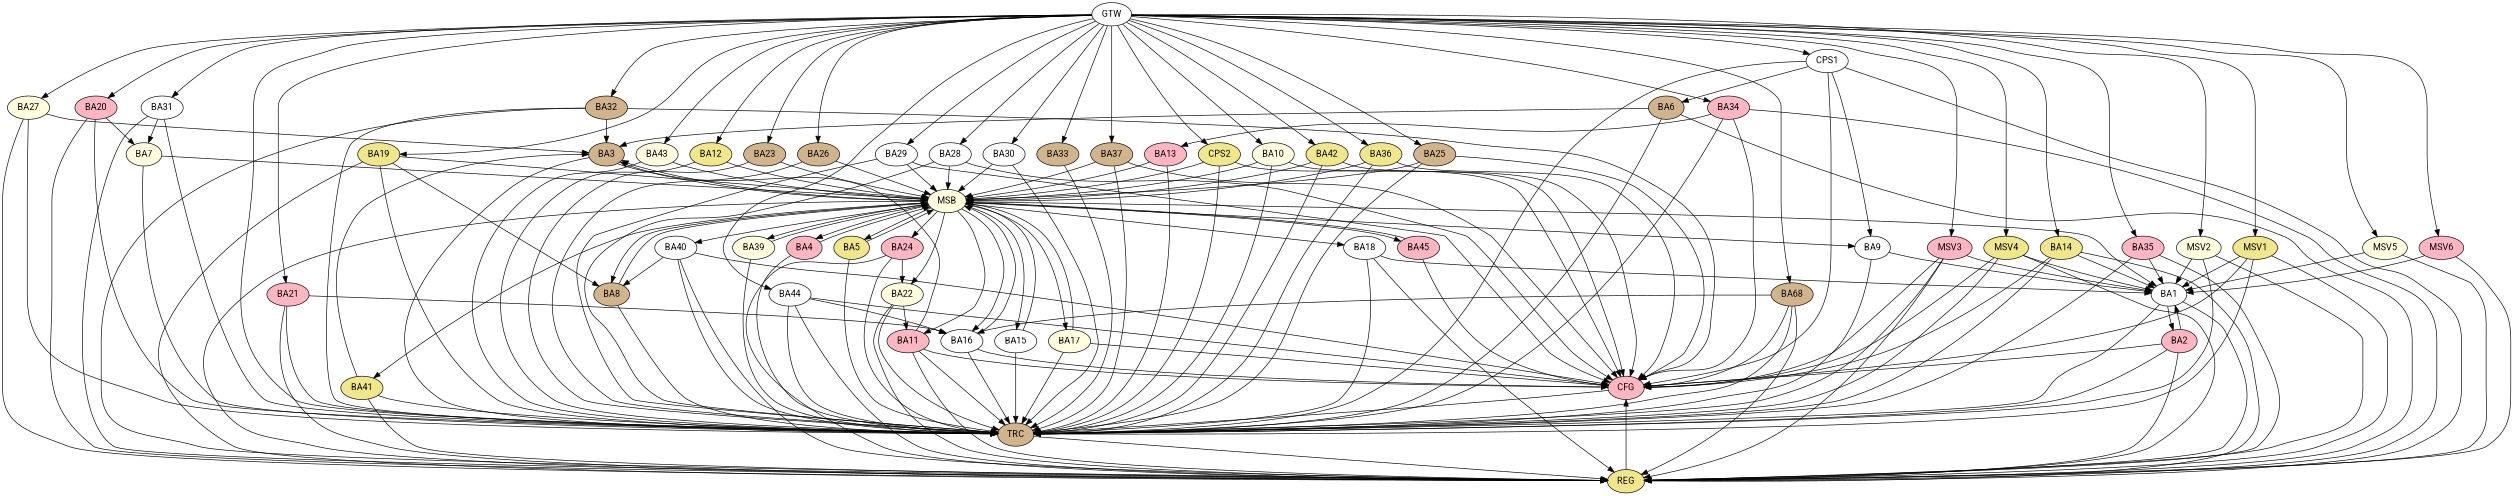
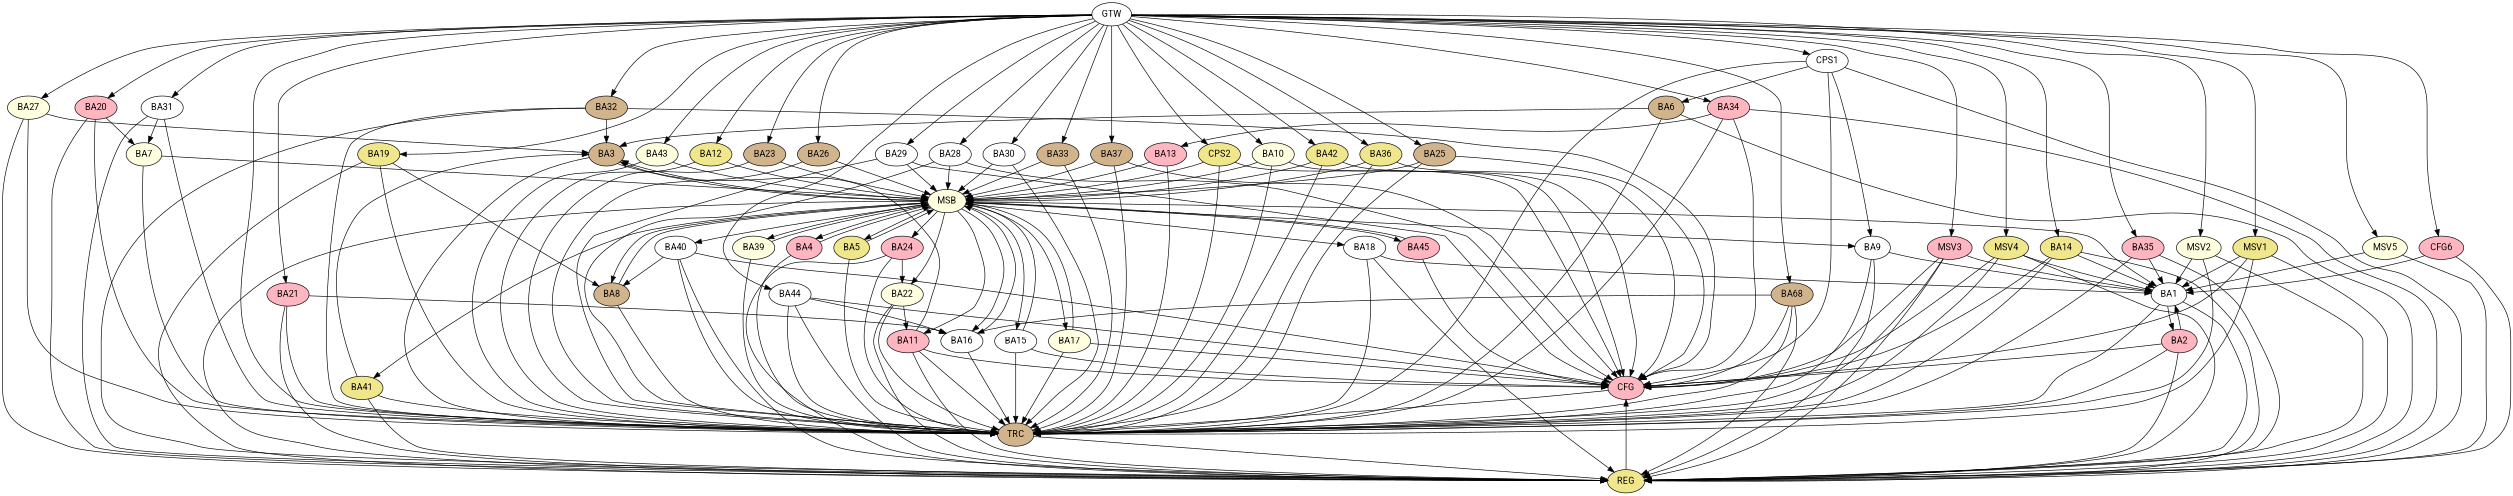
edge "BA19" -> "MSB": now "BA33" -> "MSB"
node "MSV6": label "MSV6" -> "CFG6"
edge "BA16" -> "CFG": now "BA15" -> "CFG"
edge "BA9" -> "REG": added
